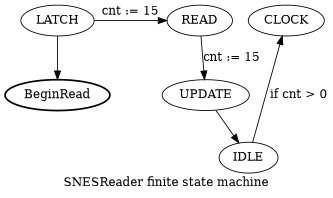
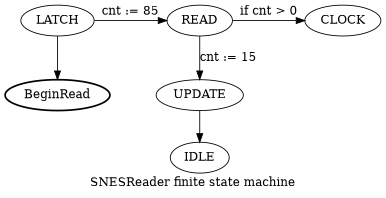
edge "LATCH" -> "READ": label "cnt := 15" -> "cnt := 85"
edge "IDLE" -> "CLOCK": now "READ" -> "CLOCK"
